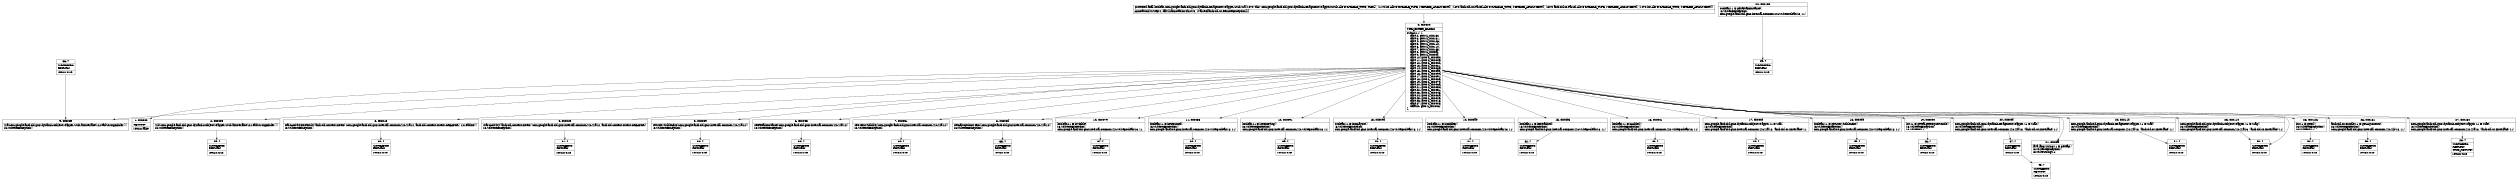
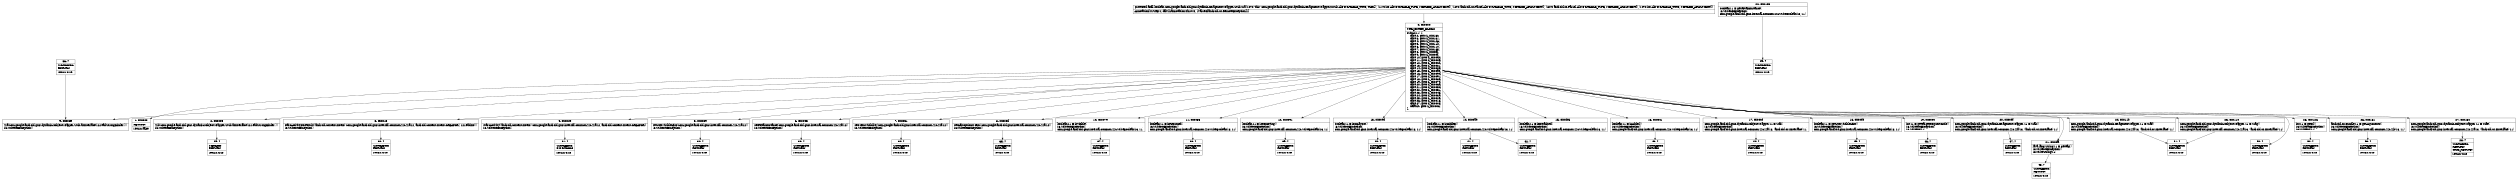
edge "4: 0x0029" -> "0: 0x0000": reversed
edge "23: 0x0110" -> "50: ?": now "23: 0x0110" -> "51: ?"
edge "15: 0x00b5" -> "42: ?": now "14: 0x00a9" -> "42: ?"
node "29: ?": text "SYNTHETIC" -> "METHOD"
node "31: ?": text "RETURN" -> "IMMUTABLE"
edge "47: ?" -> "48: ?": now "21: 0x00fa" -> "48: ?"
